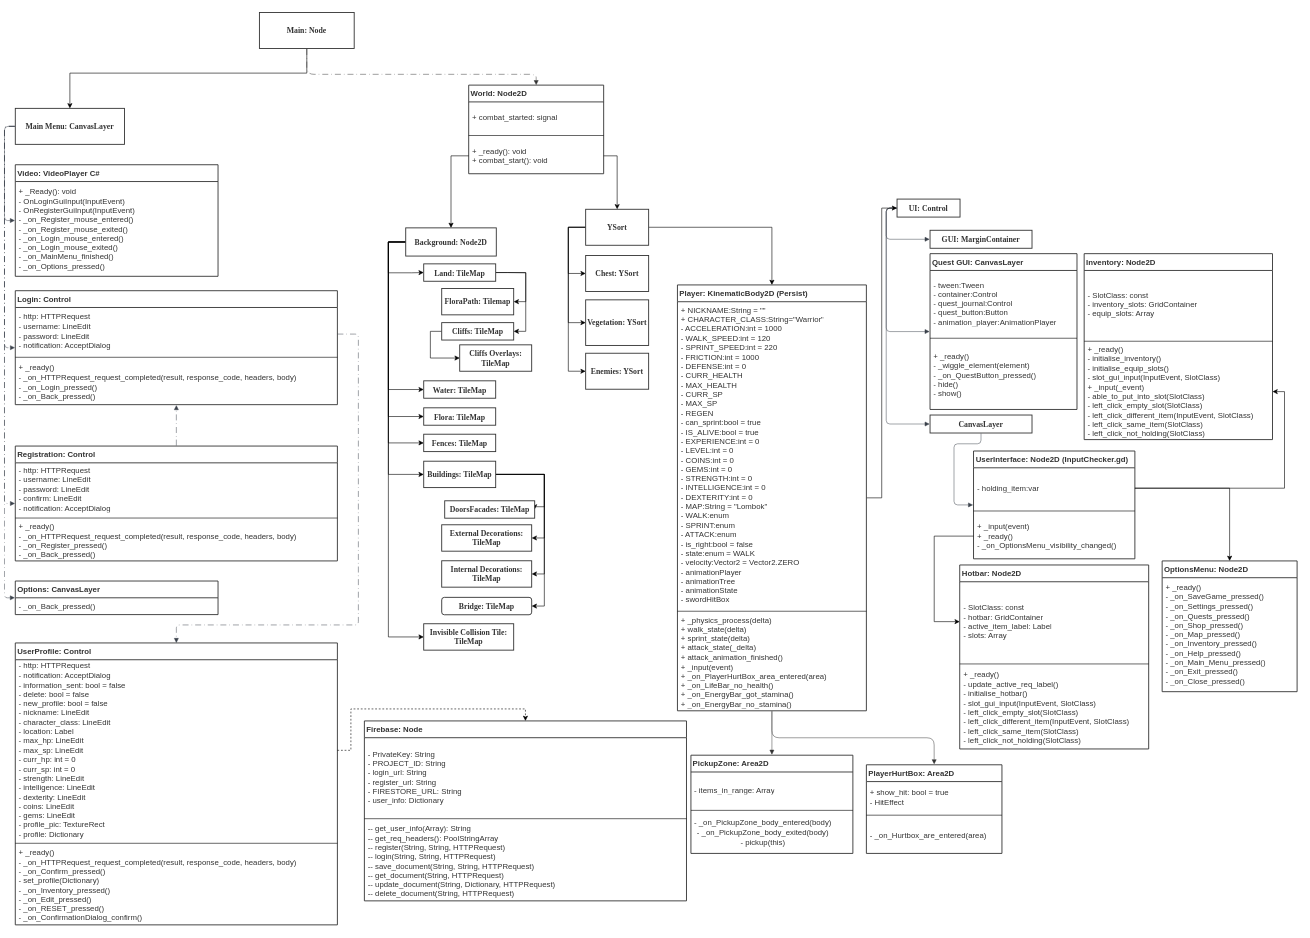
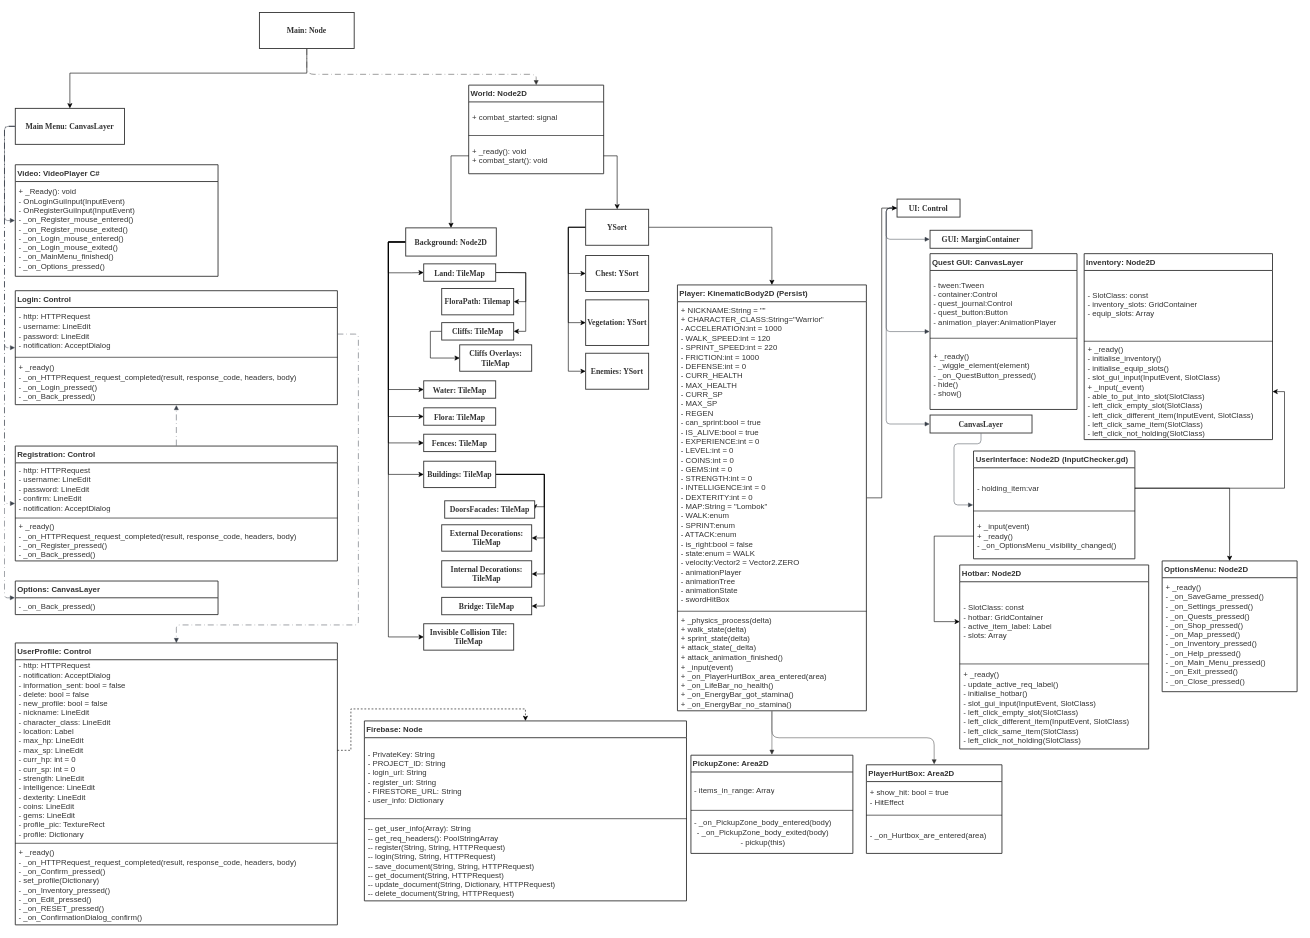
node "Bridge: TileMap": shape rounded rectangle -> rectangle
